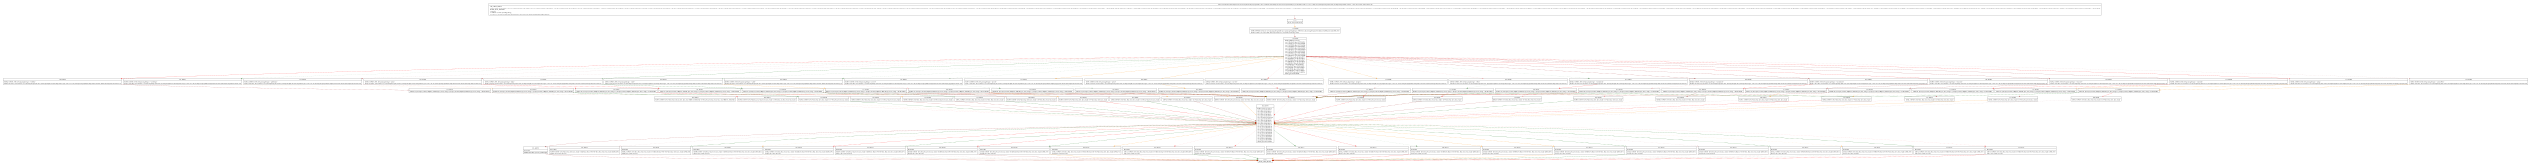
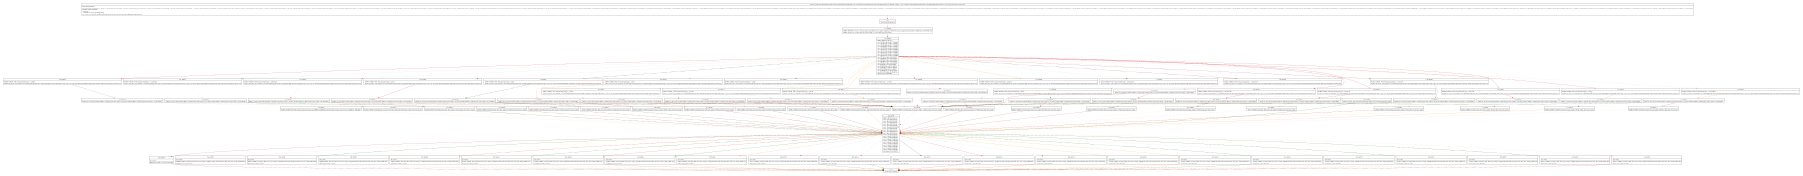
edge "157: 0x00a1" -> "158: 0x00a7": now "161: 0x00b1" -> "158: 0x00a7"
